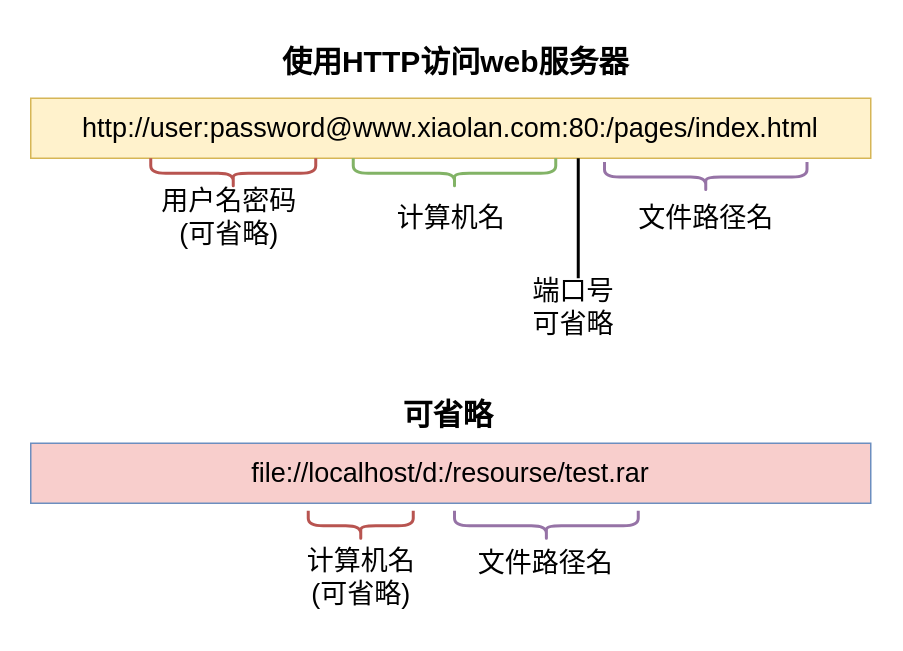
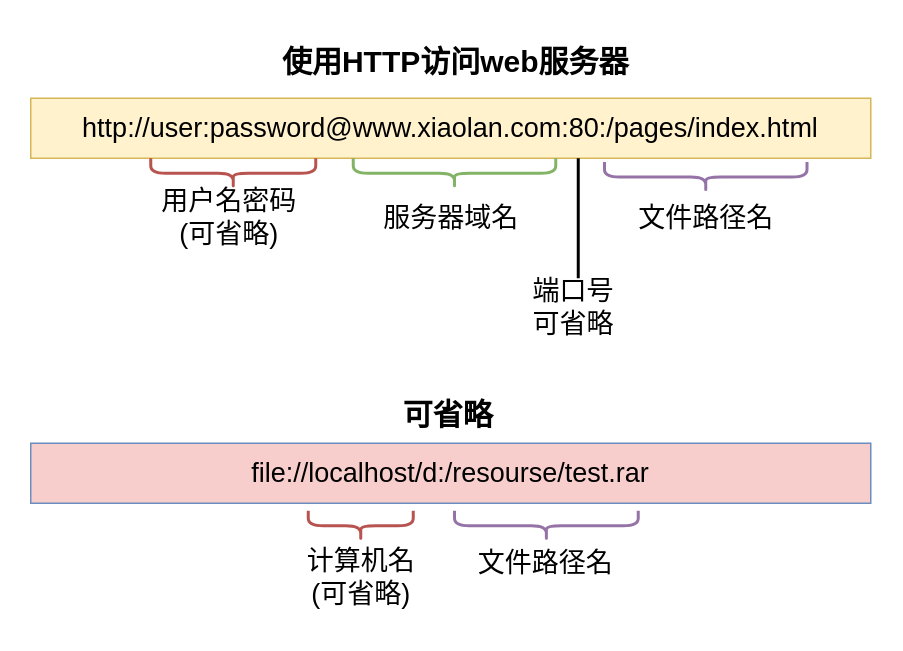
node "计算机名": label "计算机名" -> "服务器域名"
